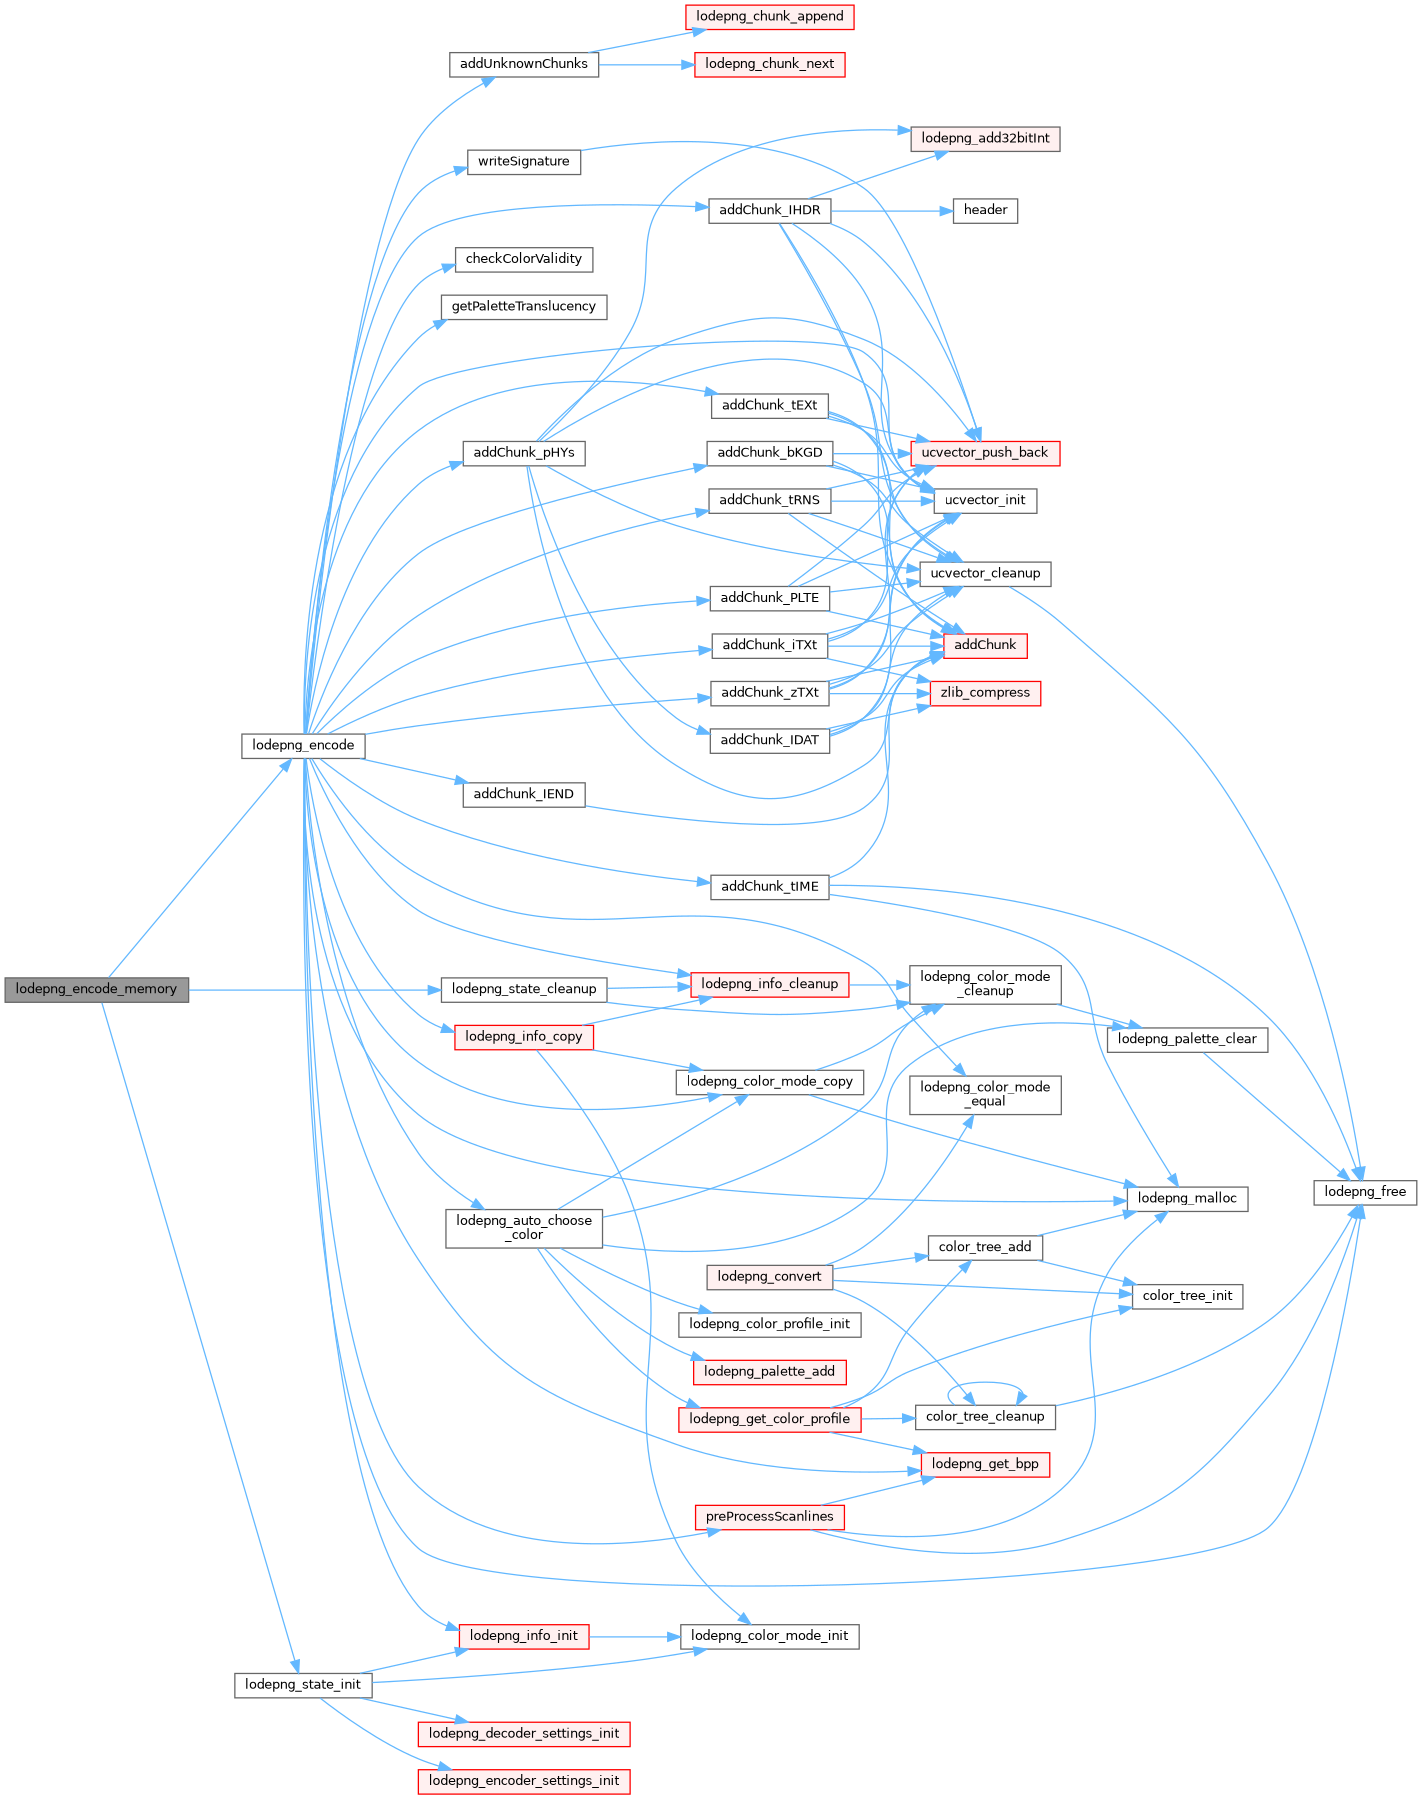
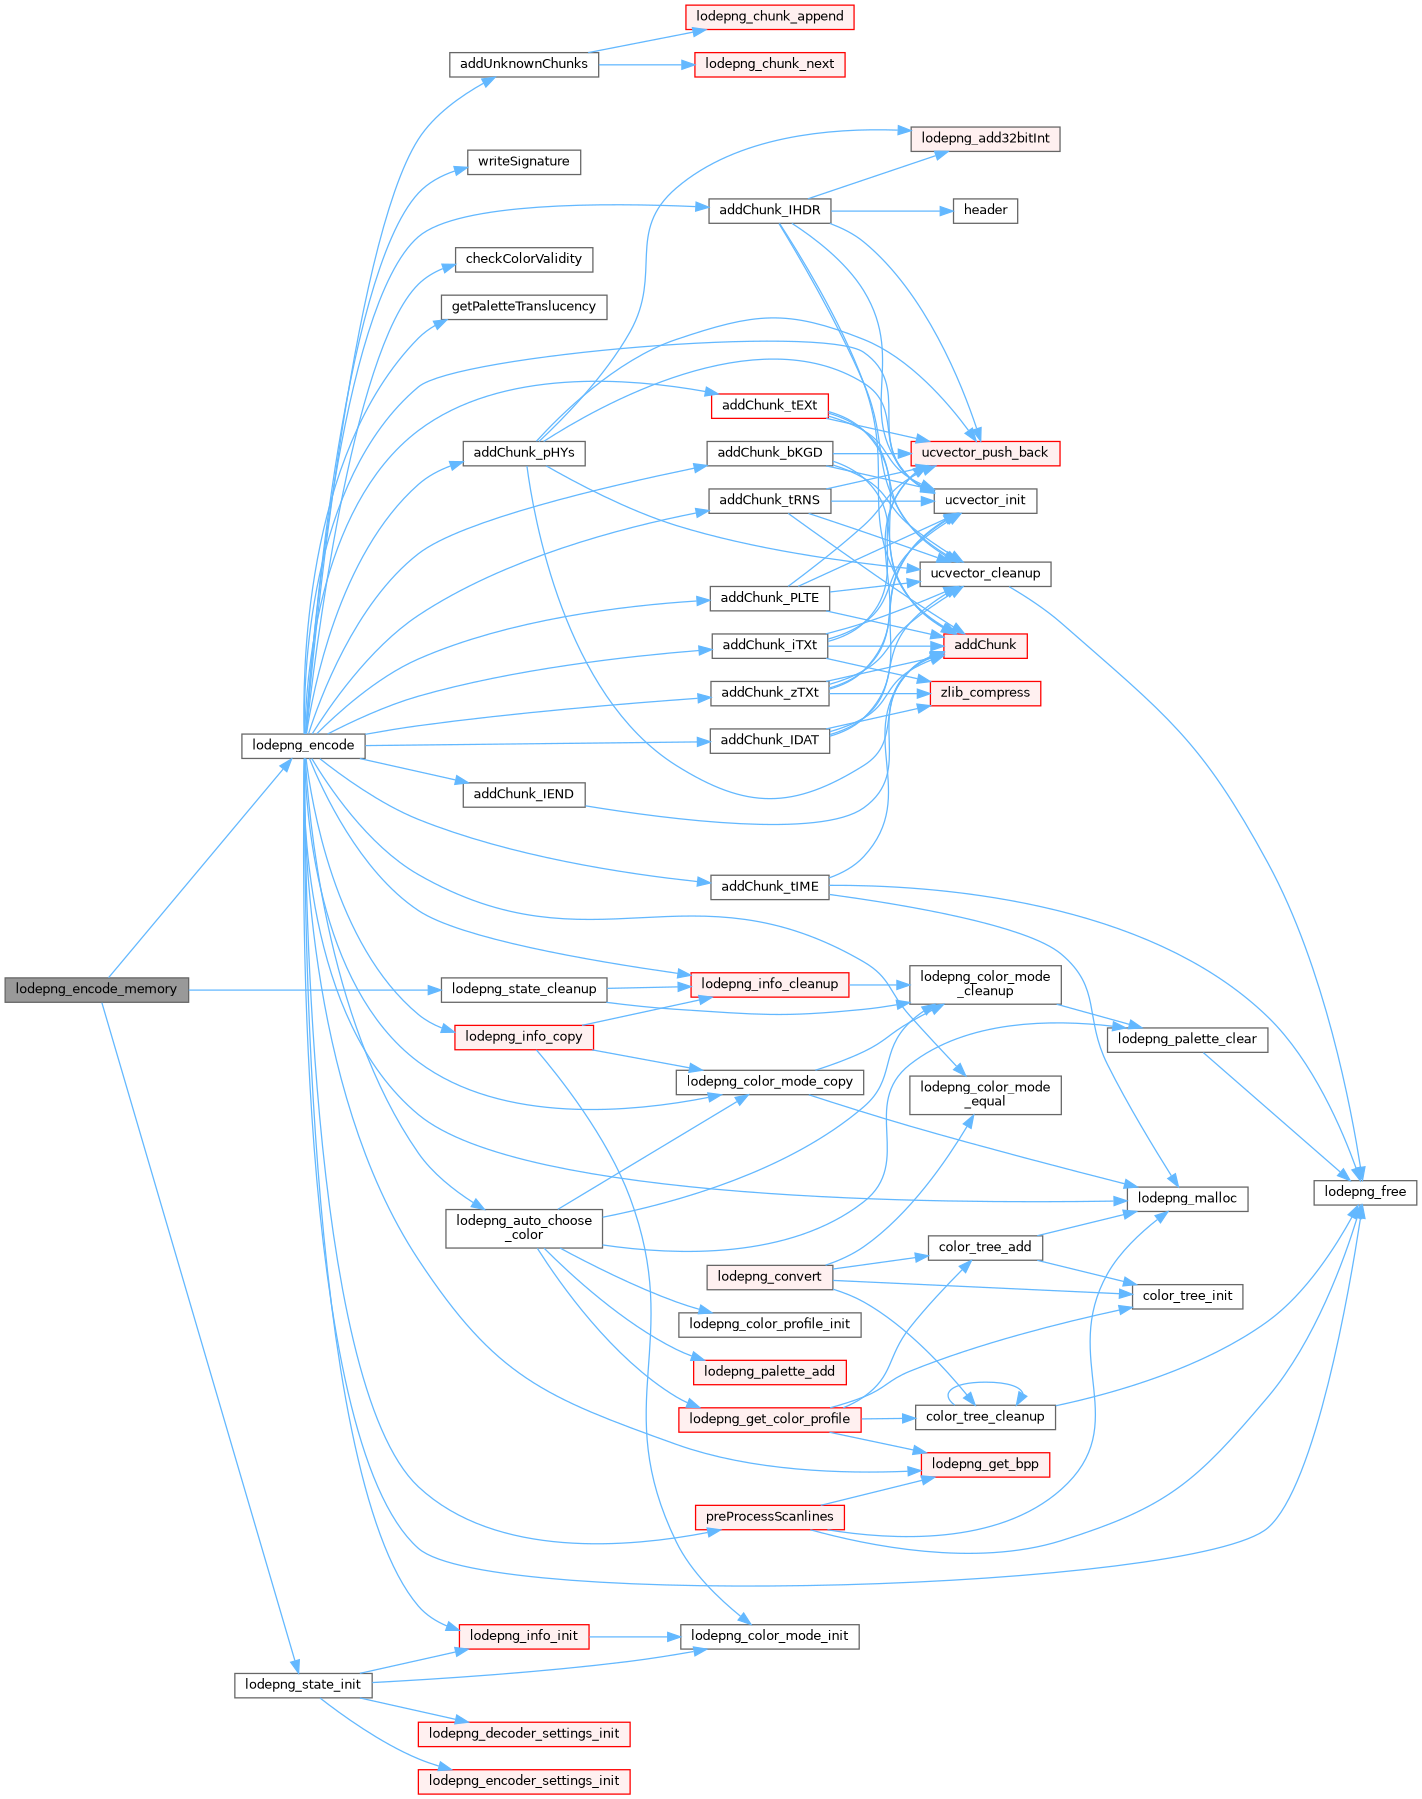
edge "writeSignature" -> "ucvector_push_back": removed
node "addChunk_tEXt": color grey40 -> red
edge "addChunk_pHYs" -> "addChunk_IDAT": now "lodepng_encode" -> "addChunk_IDAT"
